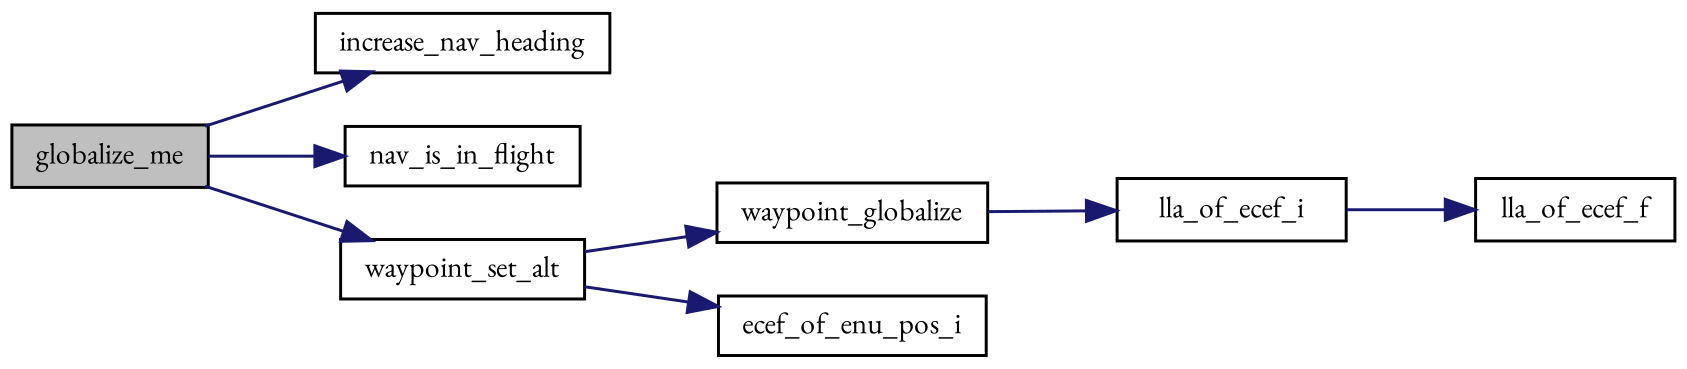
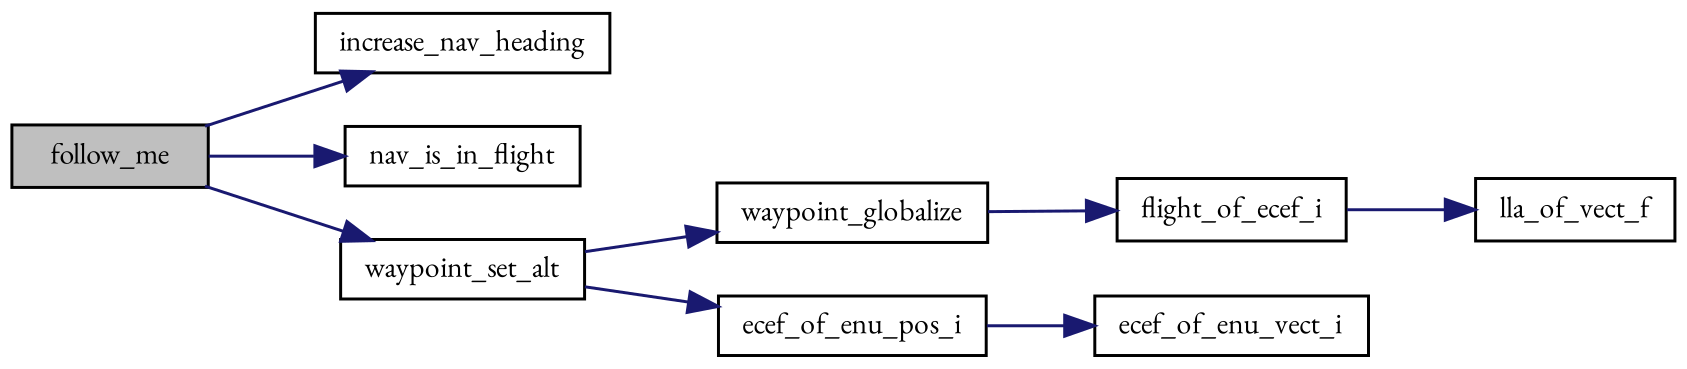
node "globalize_me": label "globalize_me" -> "follow_me"
node "lla_of_ecef_i": label "lla_of_ecef_i" -> "flight_of_ecef_i"
node "lla_of_ecef_f": label "lla_of_ecef_f" -> "lla_of_vect_f"
node "ecef_of_enu_vect_i": added
